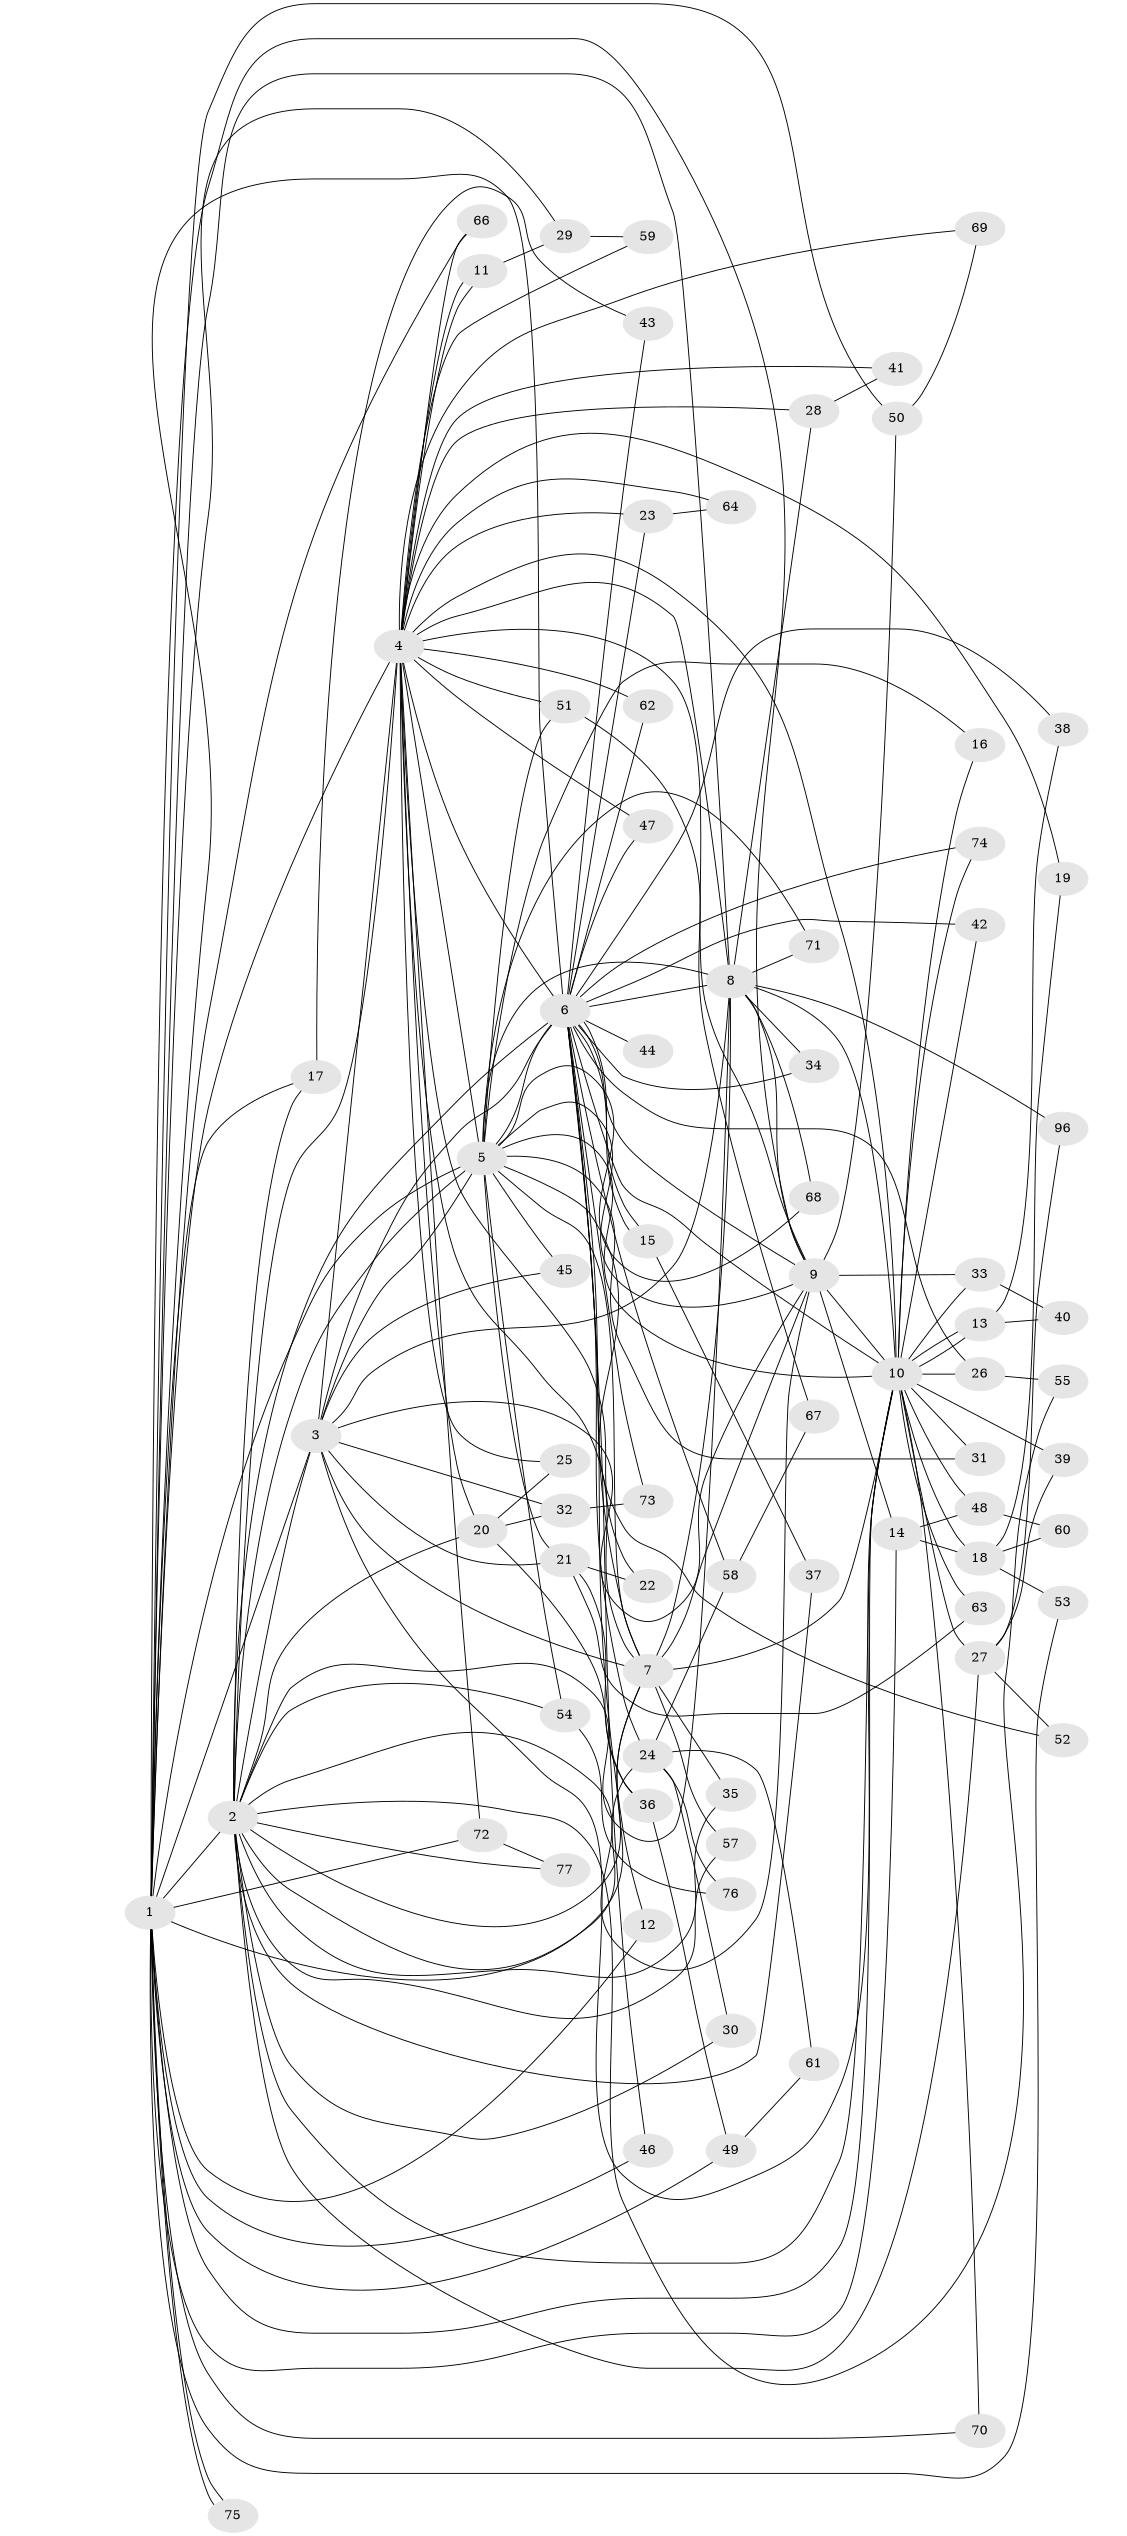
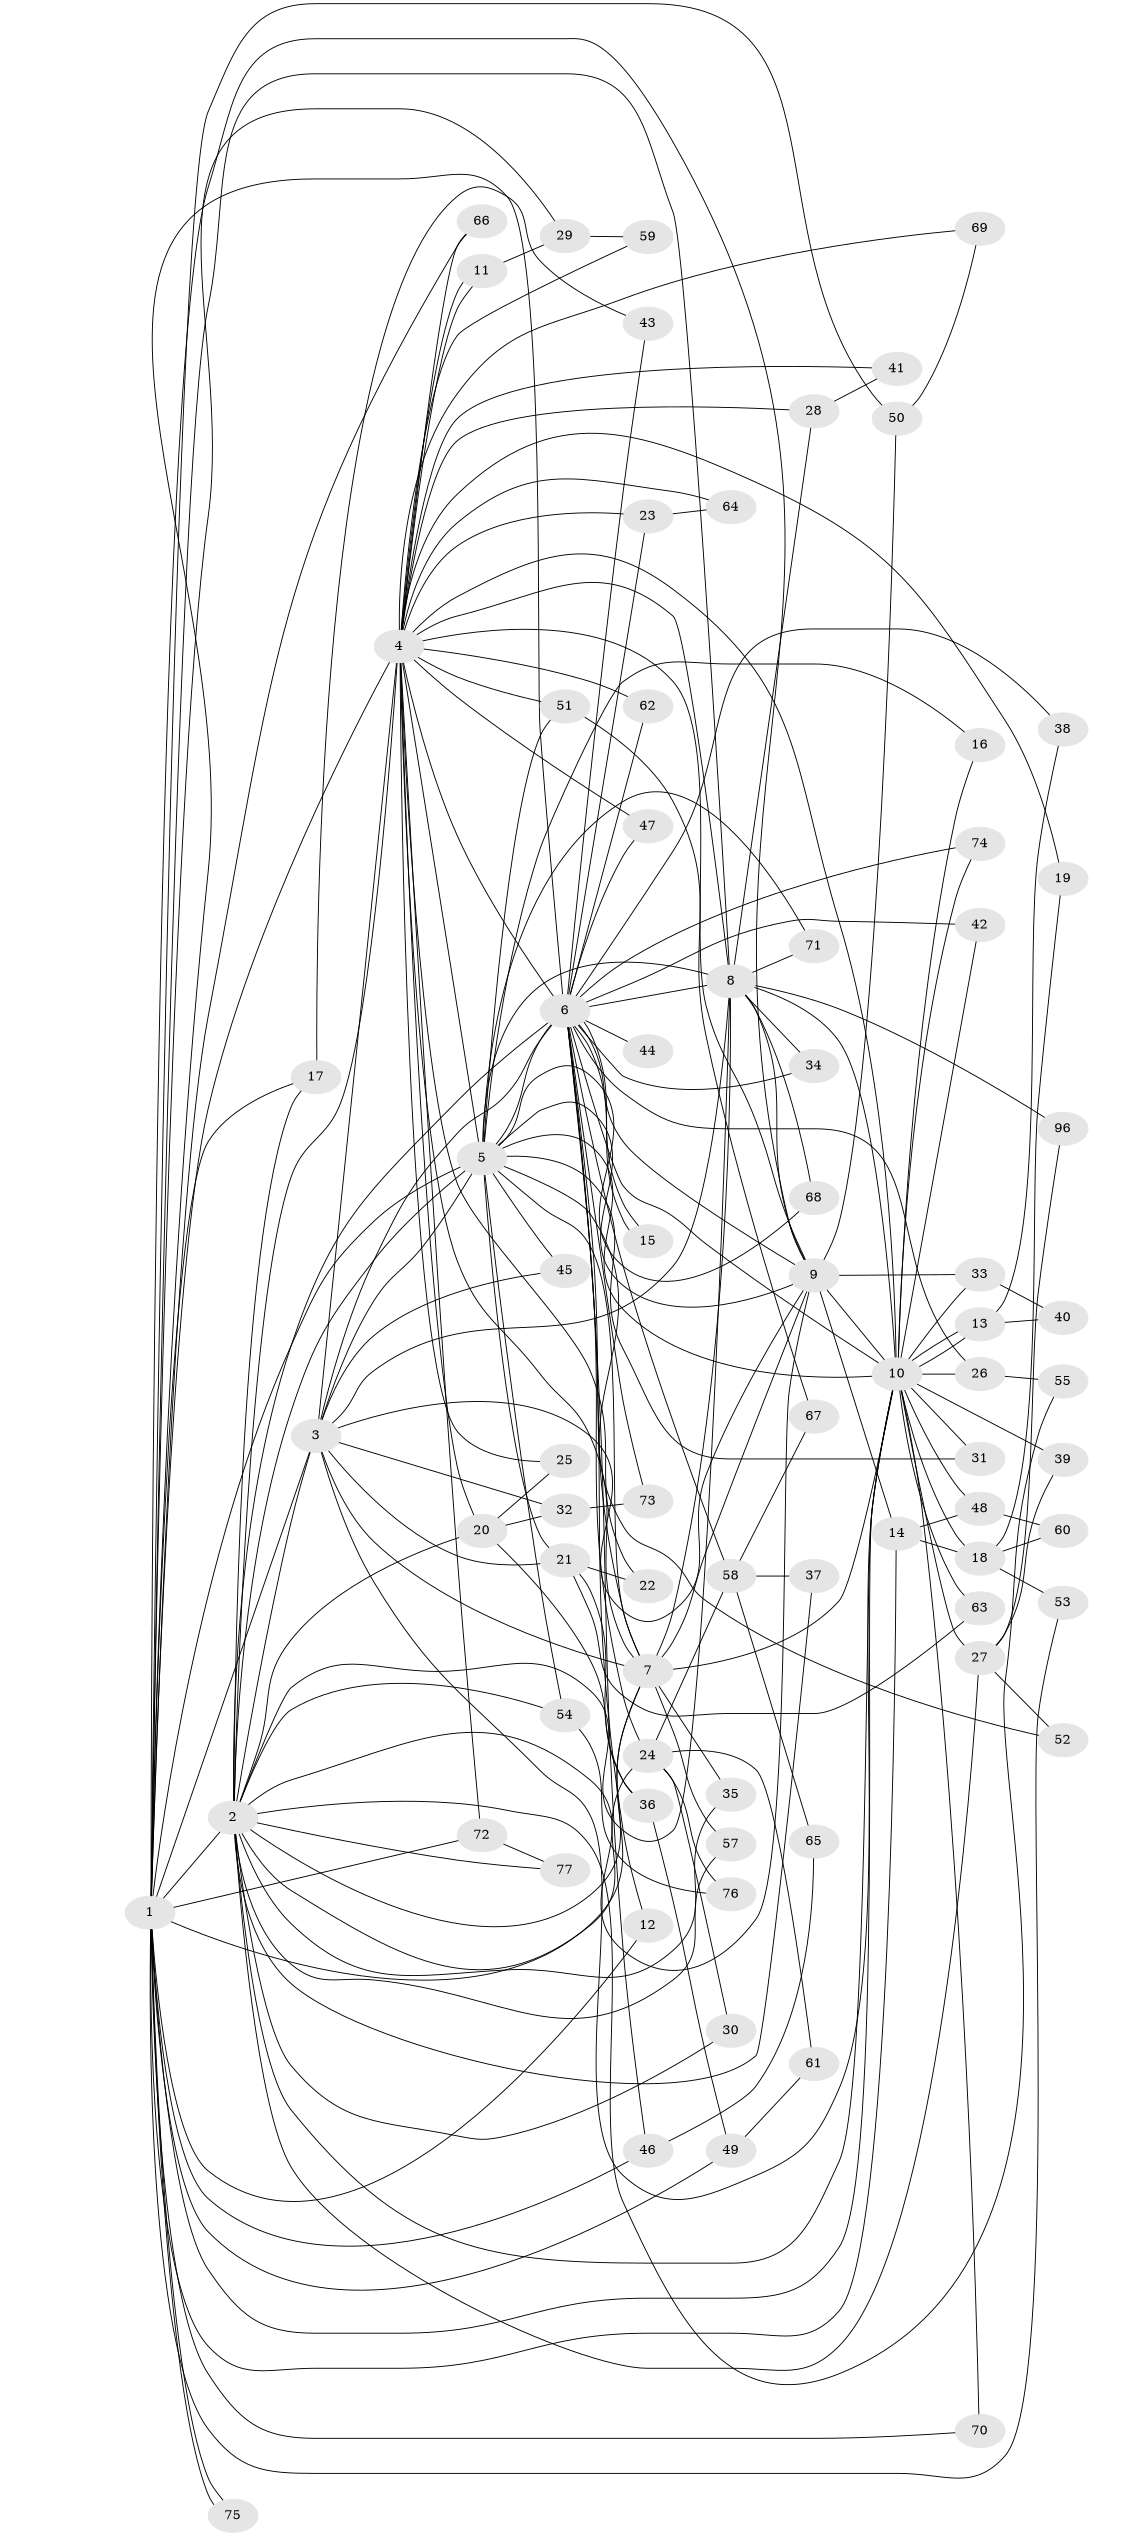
edge "15" -- "37": now "58" -- "37"
node "65": added
